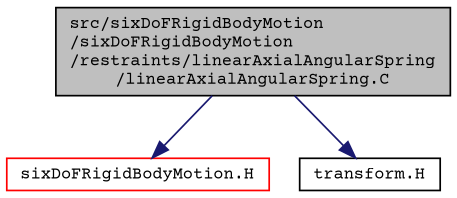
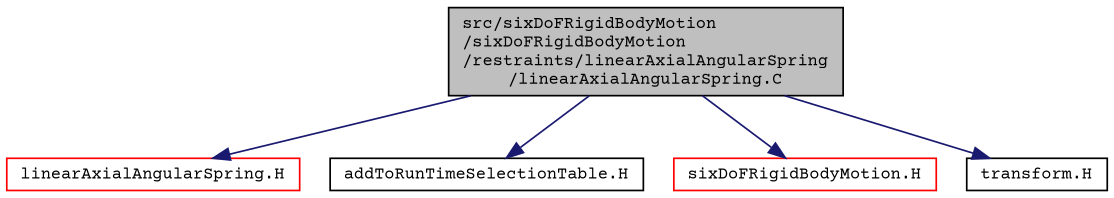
node "linearAxialAngularSpring.H": added
node "addToRunTimeSelectionTable.H": added
